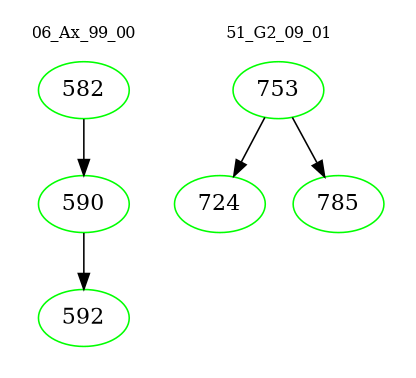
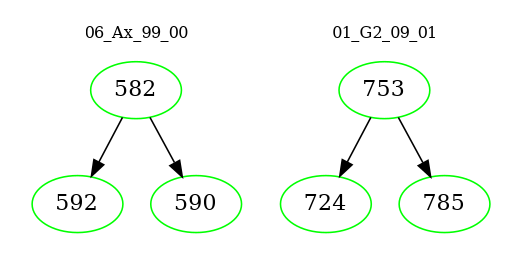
cluster "51_G2_09_01": label "51_G2_09_01" -> "01_G2_09_01"
edge "590" -> "592": now "582" -> "592"
